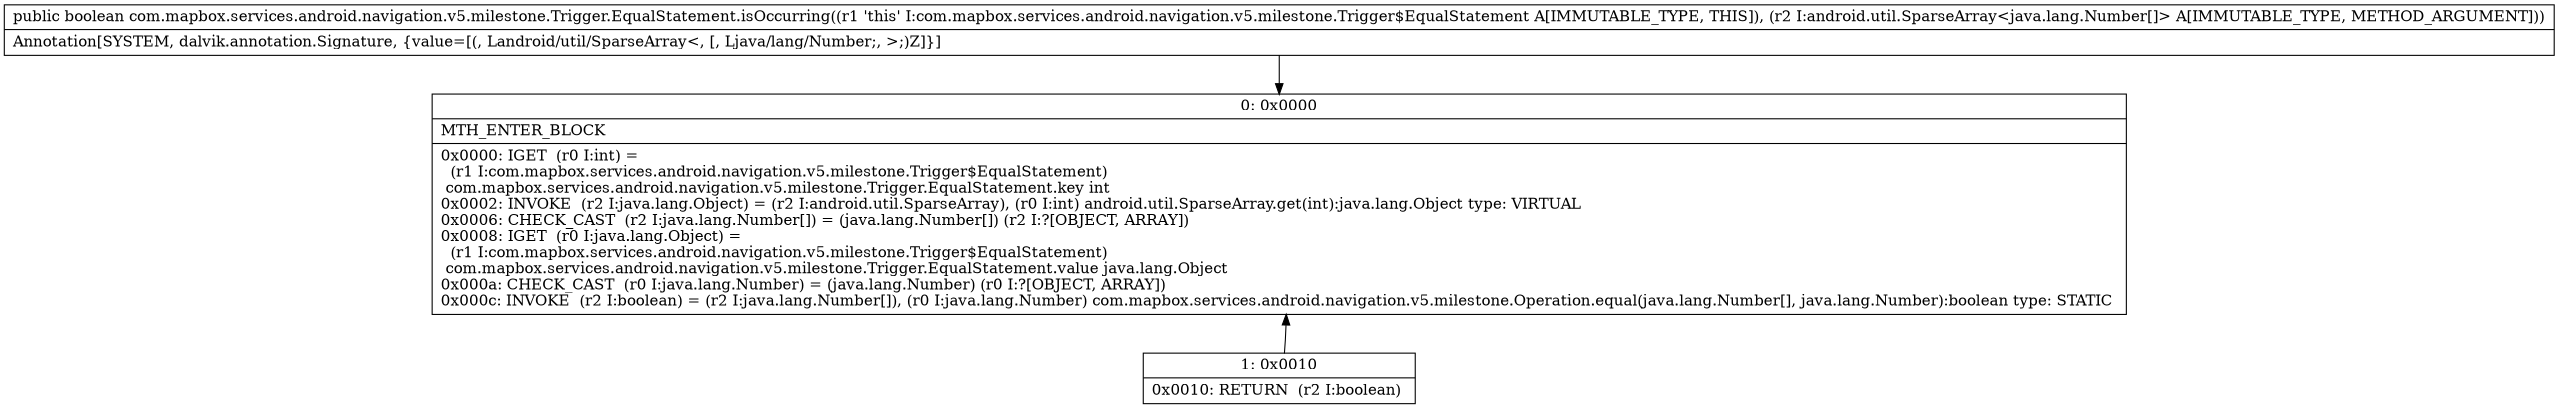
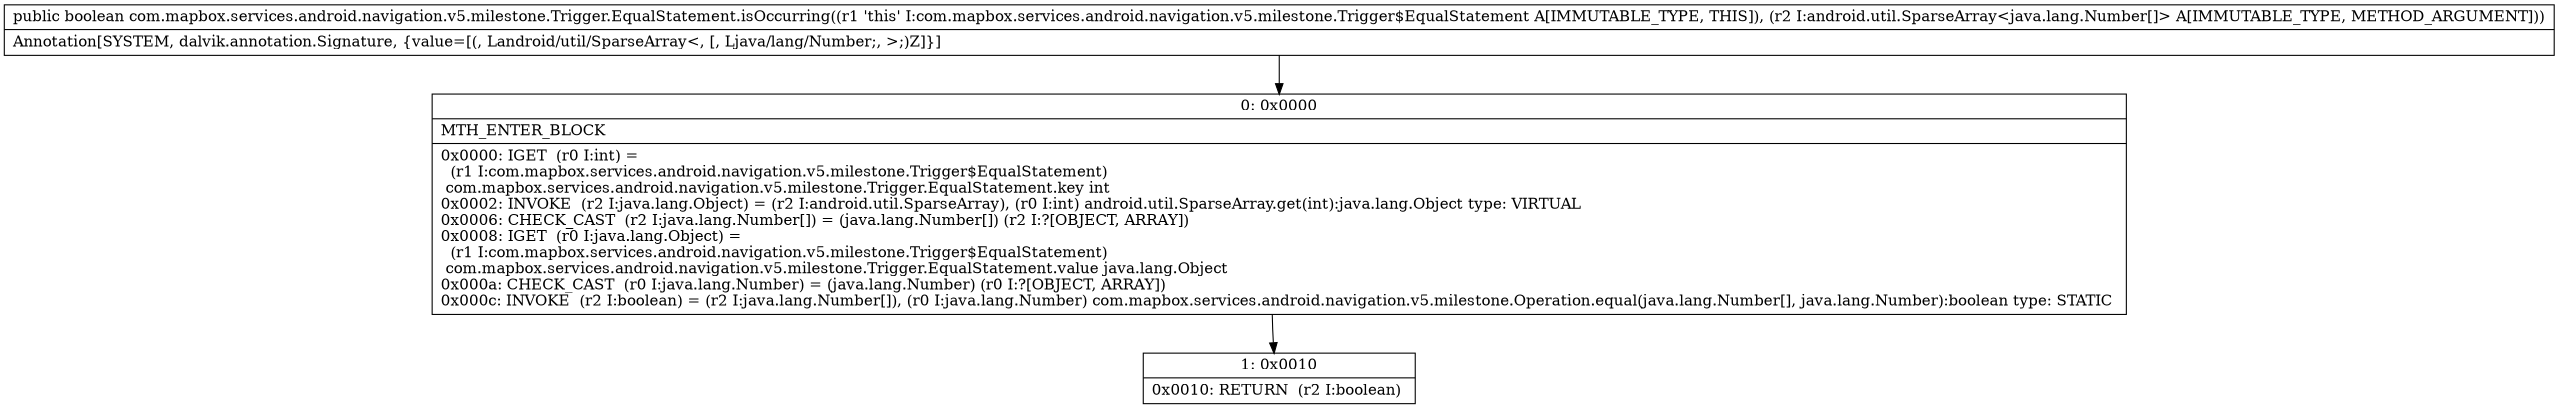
edge "1: 0x0010" -> "0: 0x0000": reversed
